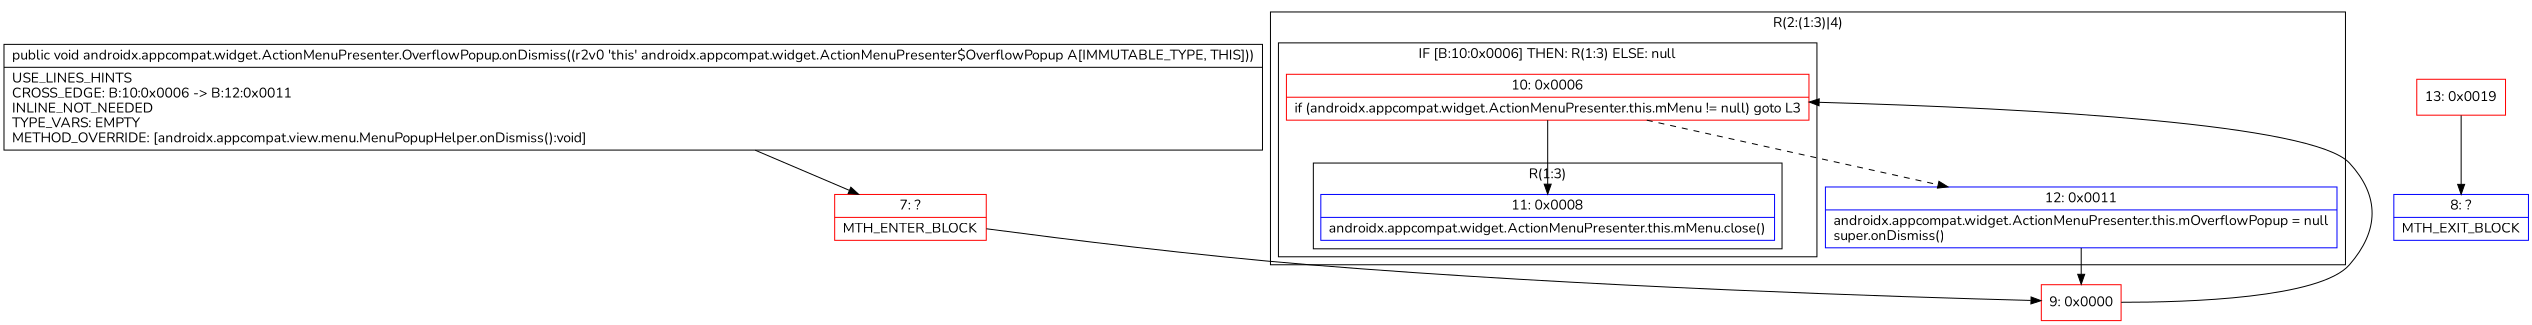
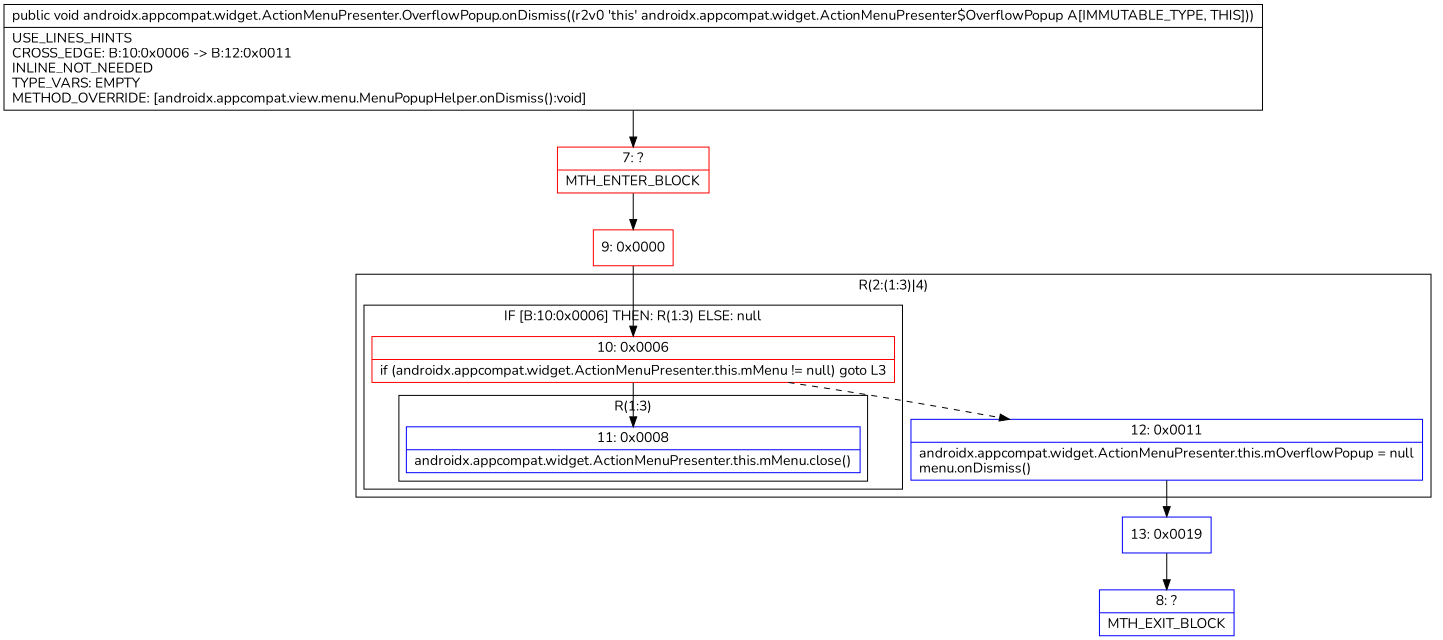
node "13: 0x0019": color red -> blue
node "12: 0x0011": text "super.onDismiss()" -> "menu.onDismiss()"
edge "12: 0x0011" -> "9: 0x0000": now "12: 0x0011" -> "13: 0x0019"
